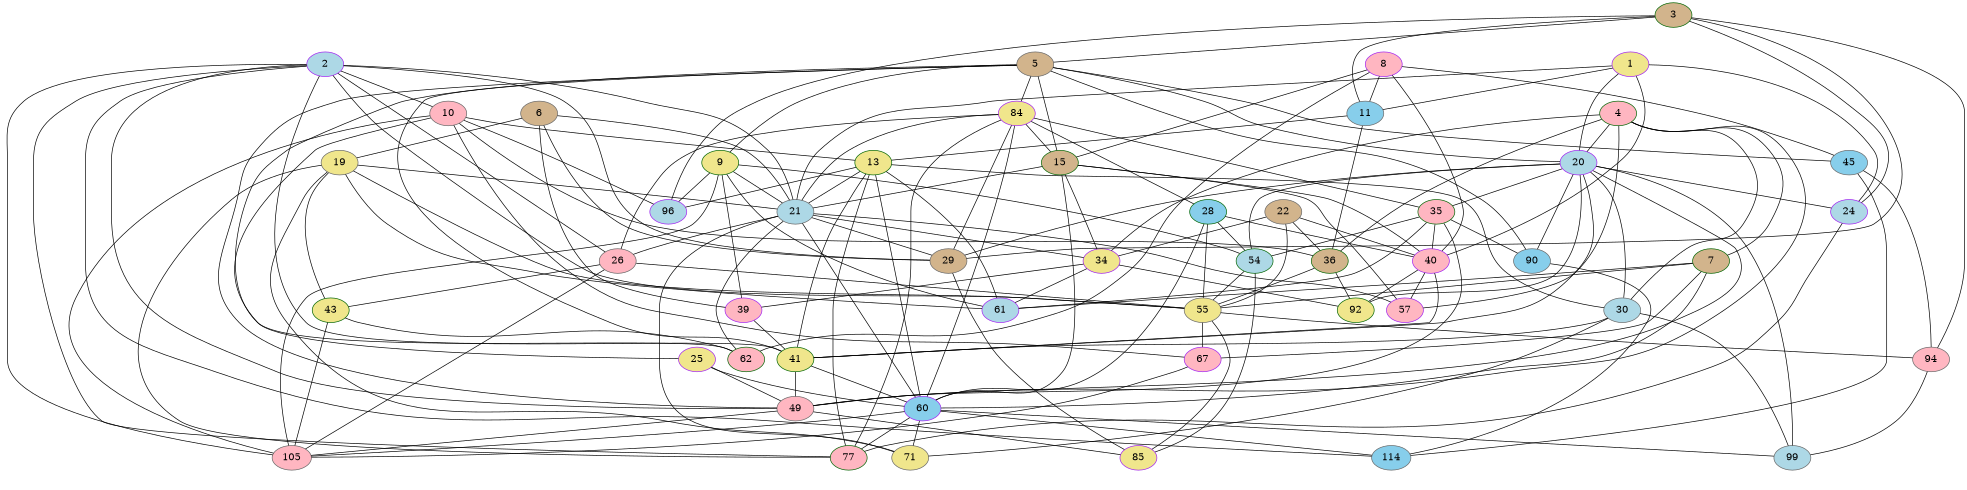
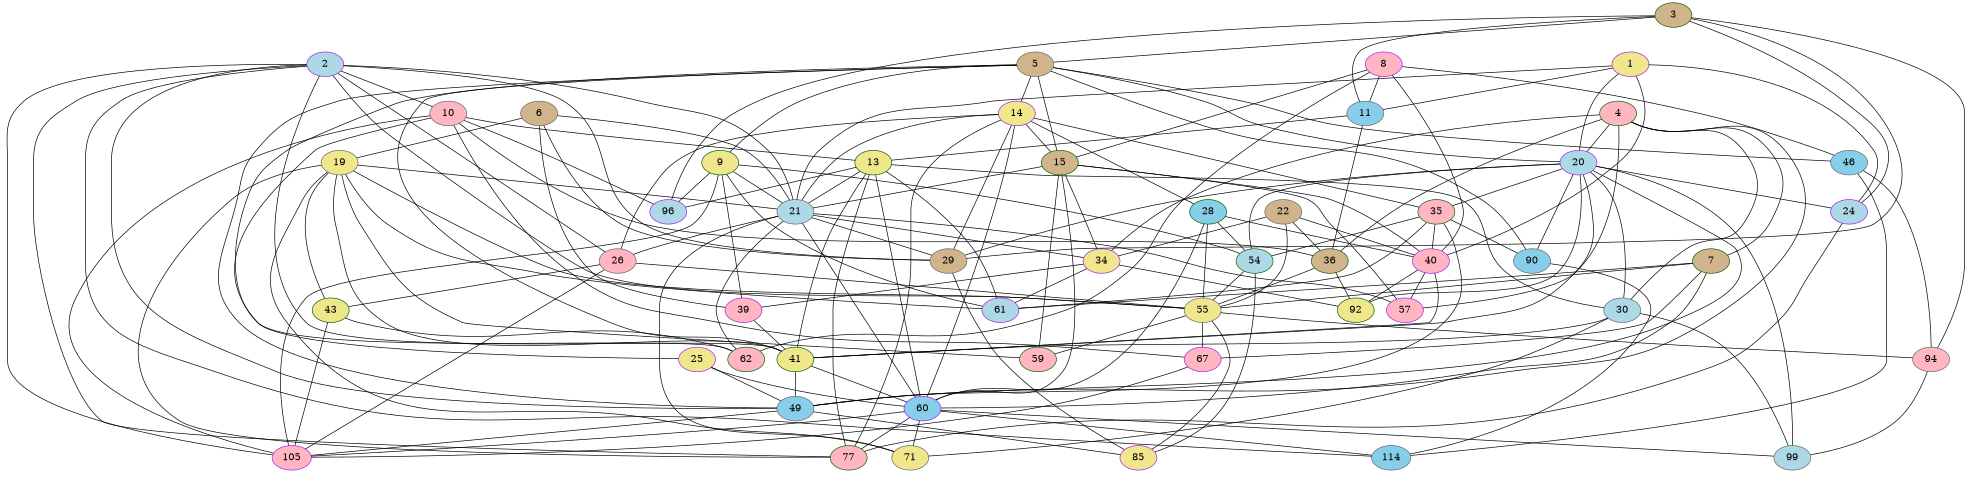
node "84": label "84" -> "14"
node "45": label "45" -> "46"
edge "19" -- "41": added
node "59": added
node "49": fillcolor lightpink -> skyblue
node "105": color gray40 -> purple
